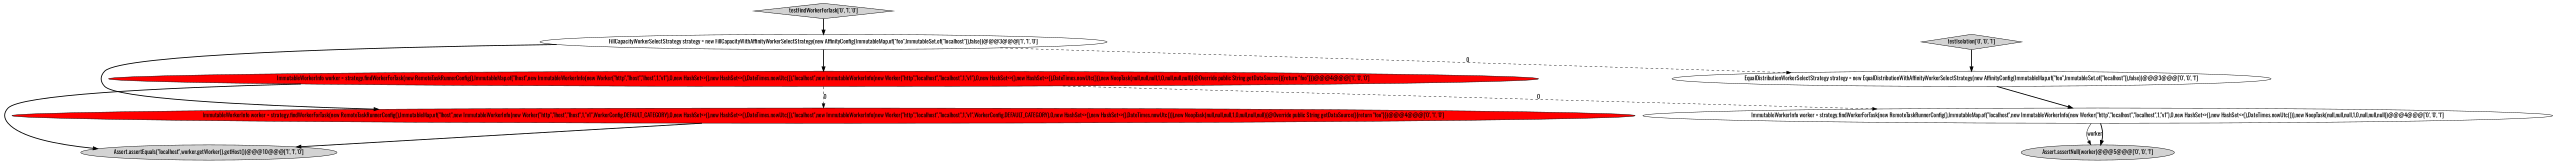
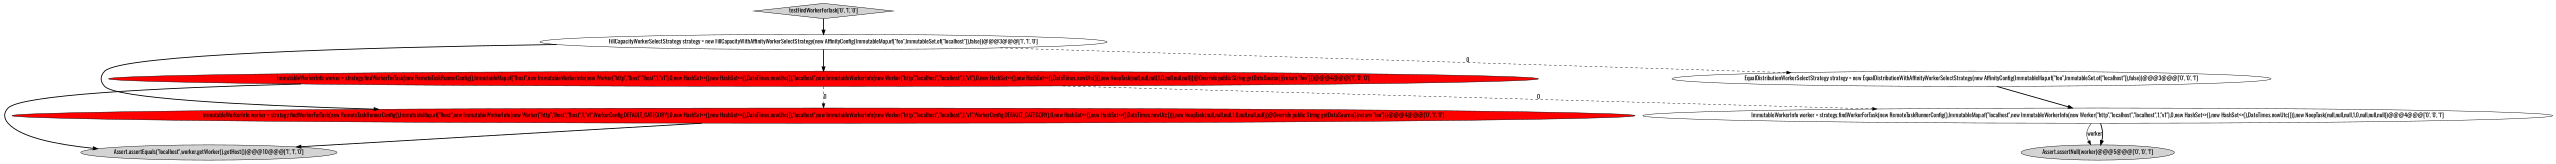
node "testIsolation['0', '0', '1']": removed
